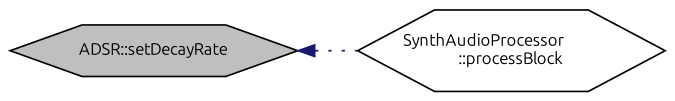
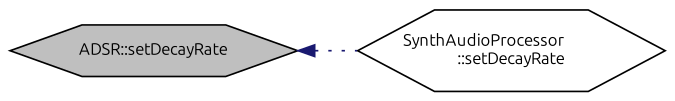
node "SynthAudioProcessor ::processBlock": label "SynthAudioProcessor ::processBlock" -> "SynthAudioProcessor ::setDecayRate"
